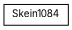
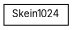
node "Skein1084": label "Skein1084" -> "Skein1024"
